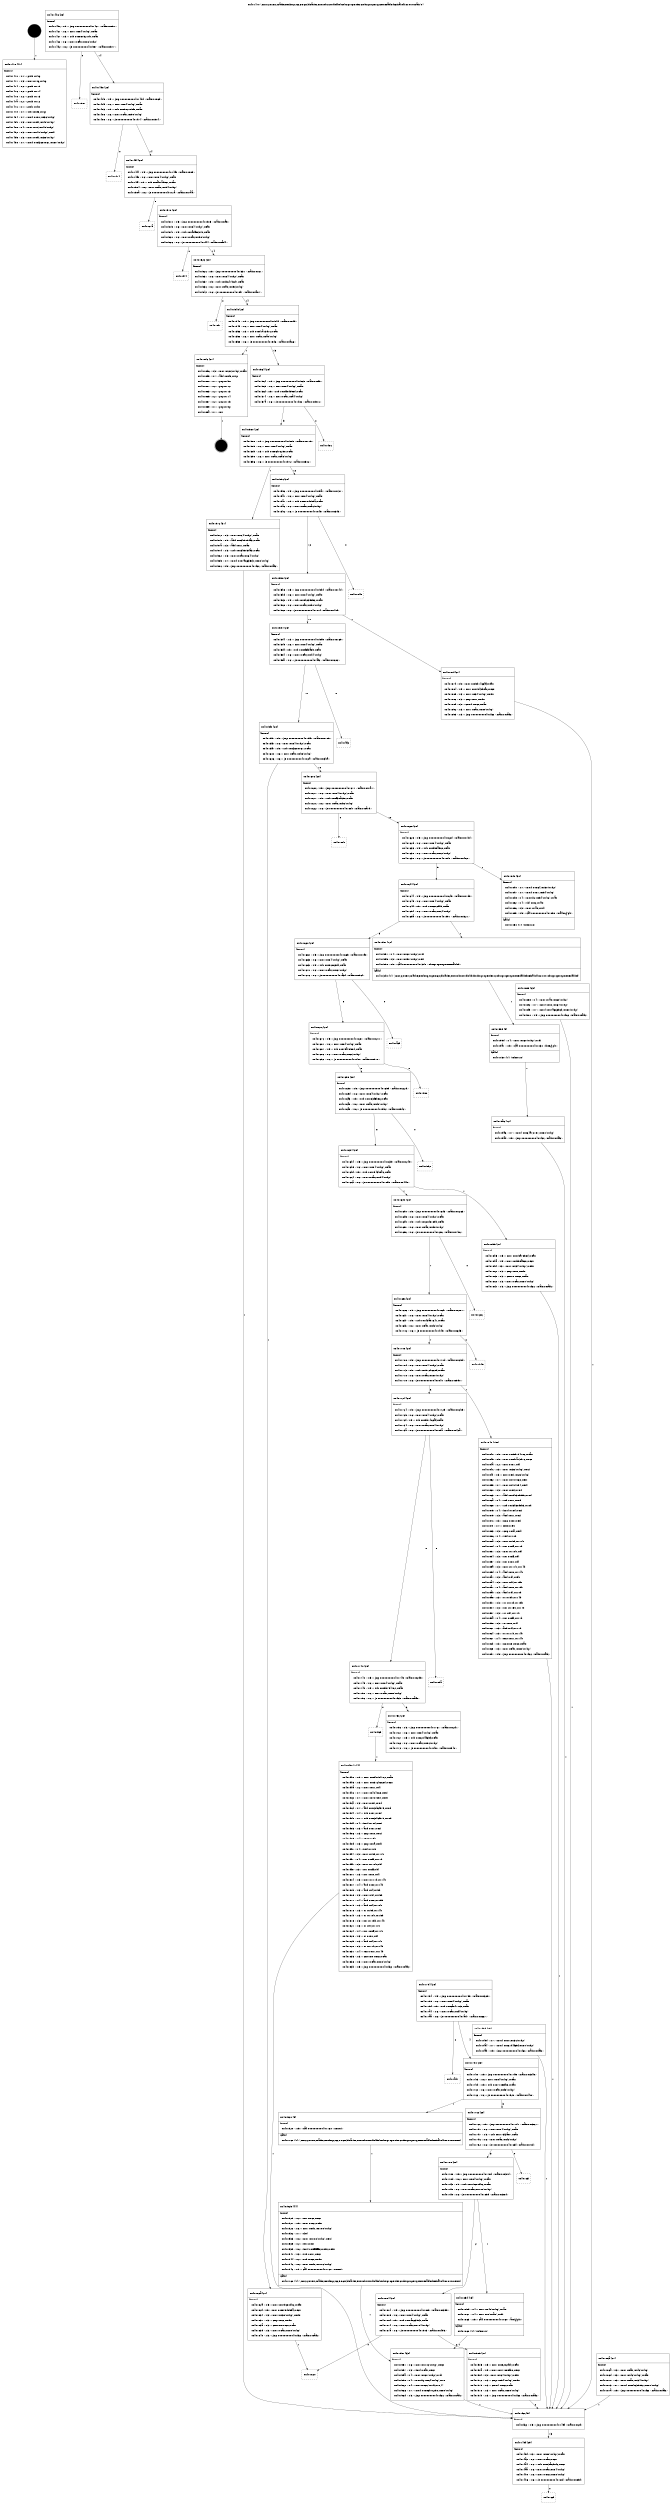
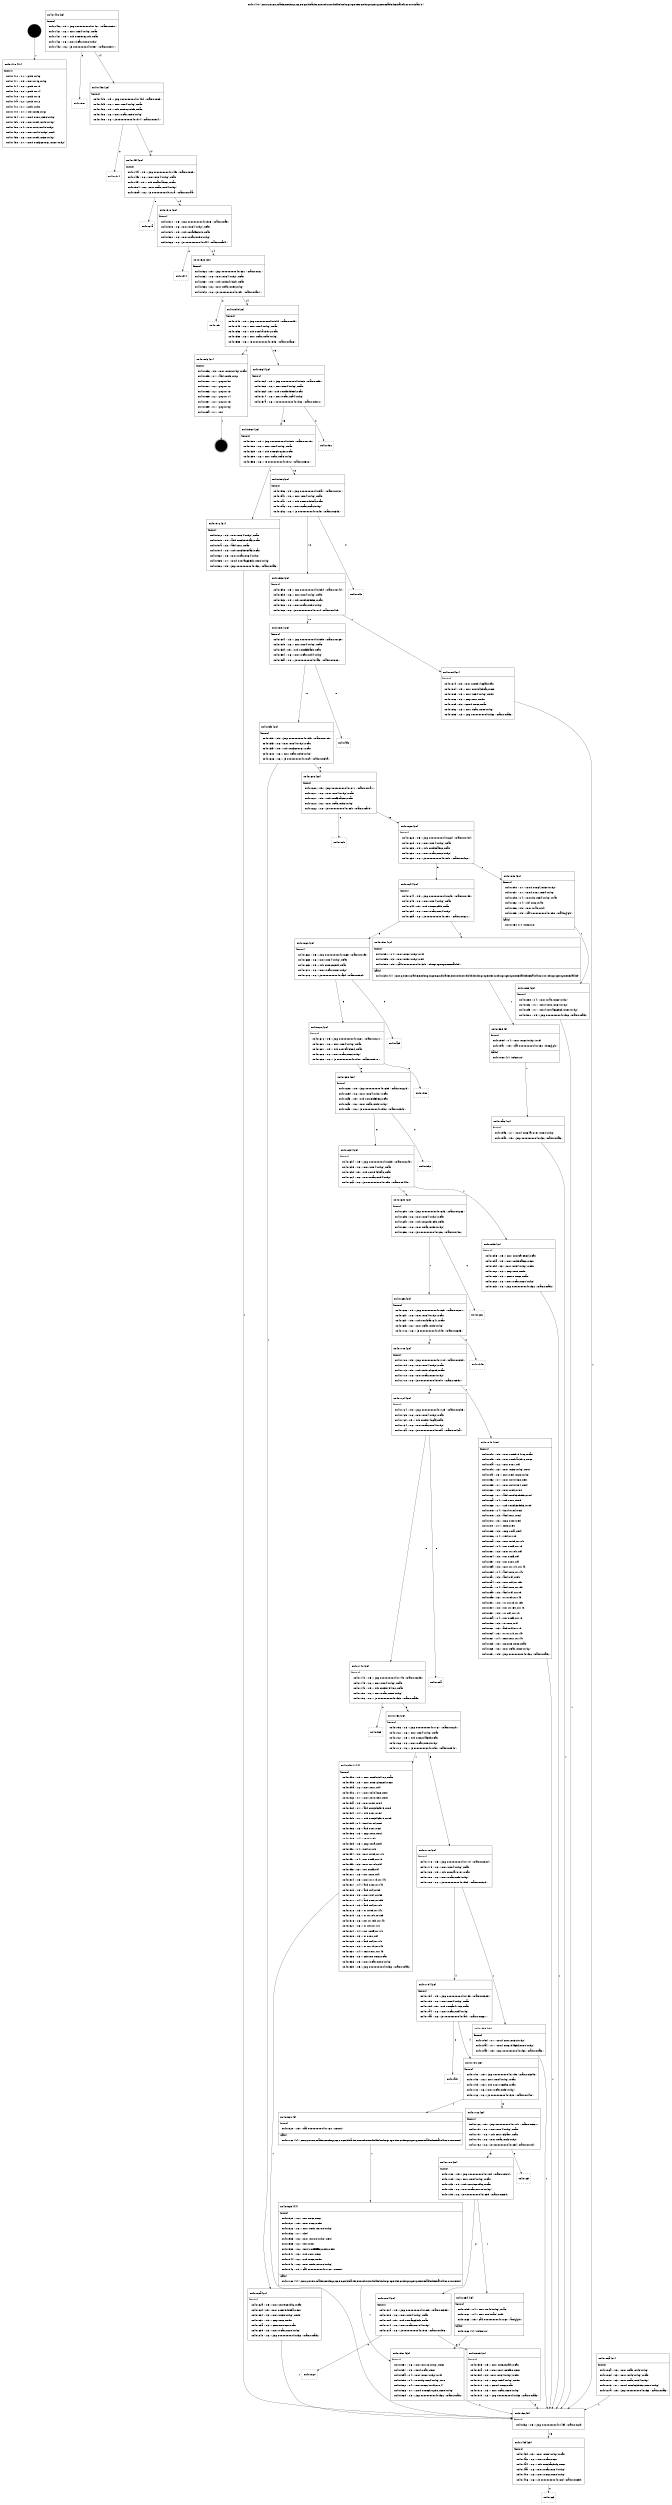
edge "0x4014f4 [28]" -> "0x401510 [28]": added, label "14"
edge "0x401564 [28]" -> "0x401580 [28]": label " 9" -> " 13"
edge "0x4018d0 [30]" -> "0x4018ee [23]": added, label "1"
edge "0x401f65" -> "0x401db0 [144]": now "0x40175c [28]" -> "0x401db0 [144]"
node "0x401778 [28]": added
edge "0x40182a [27]" -> "0x401820": now "0x40182a [27]" -> "0x401f6c [5]"
